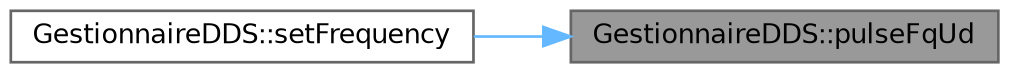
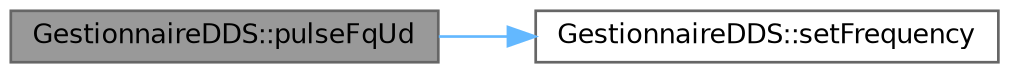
edge "GestionnaireDDS::setFrequency" -> "GestionnaireDDS::pulseFqUd": reversed
